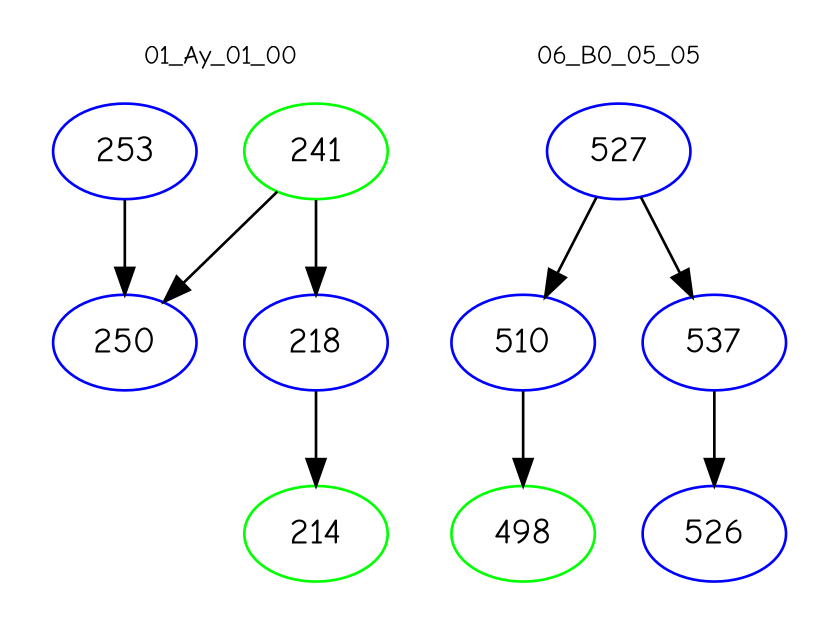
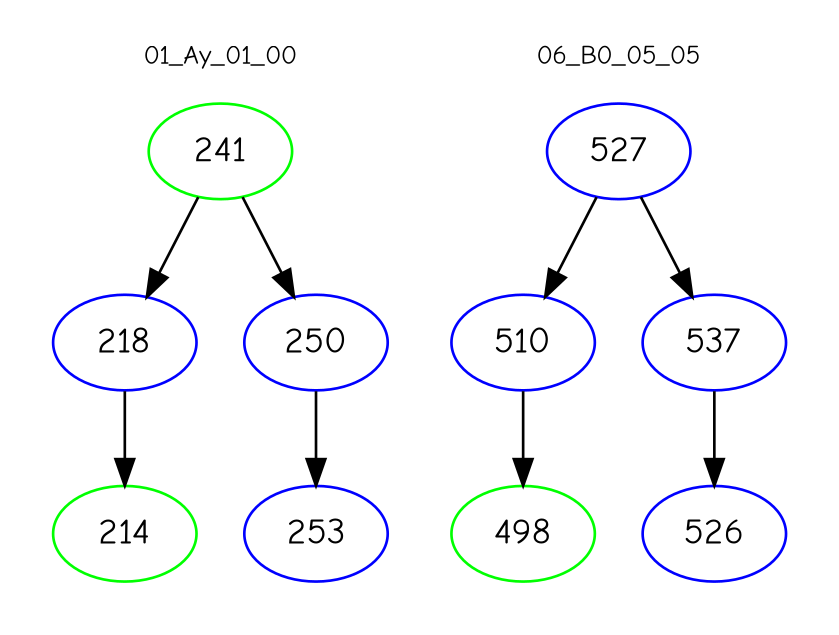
edge "253" -> "250": reversed
